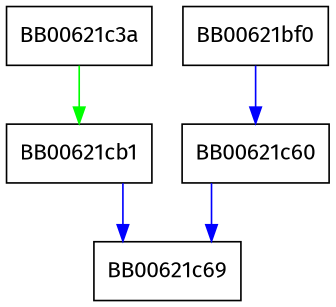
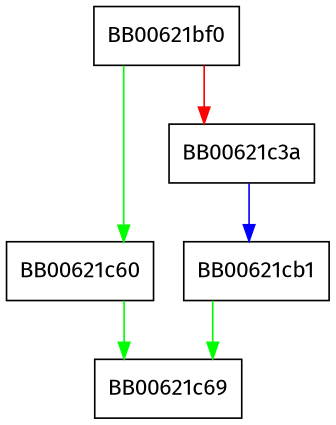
edge "BB00621c3a" -> "BB00621cb1": color green -> blue
edge "BB00621bf0" -> "BB00621c3a": added
edge "BB00621bf0" -> "BB00621c60": color blue -> green
edge "BB00621cb1" -> "BB00621c69": color blue -> green
edge "BB00621c60" -> "BB00621c69": color blue -> green
